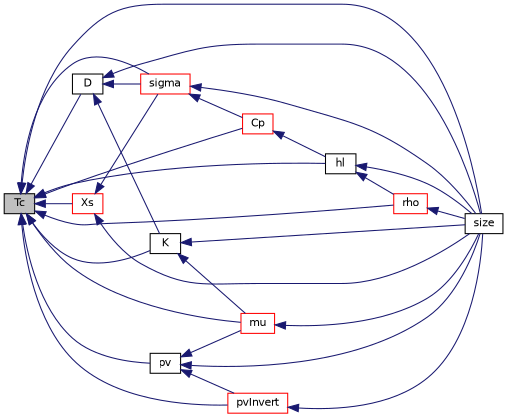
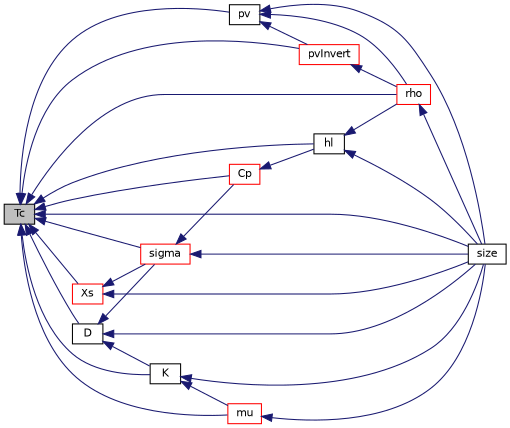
edge "mu" -> "pv": now "rho" -> "pv"
edge "size" -> "pvInvert": now "rho" -> "pvInvert"
